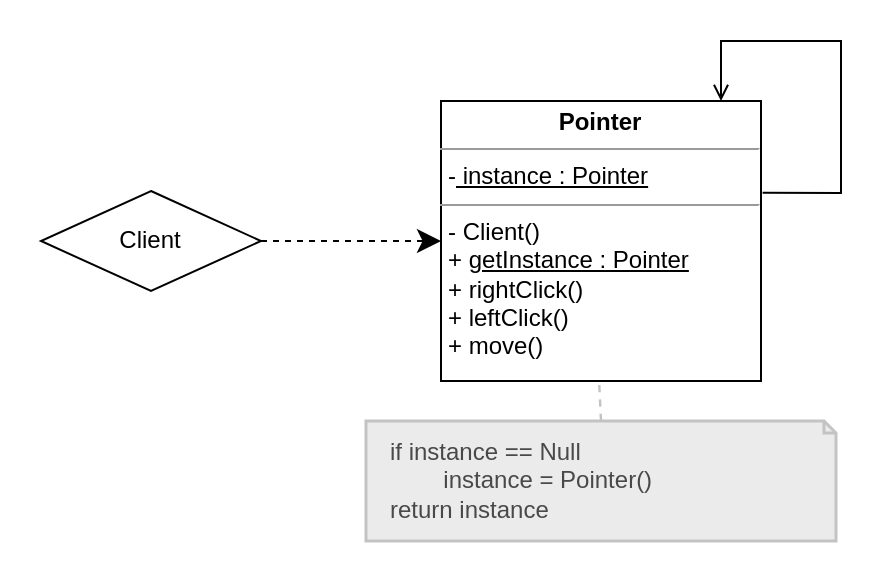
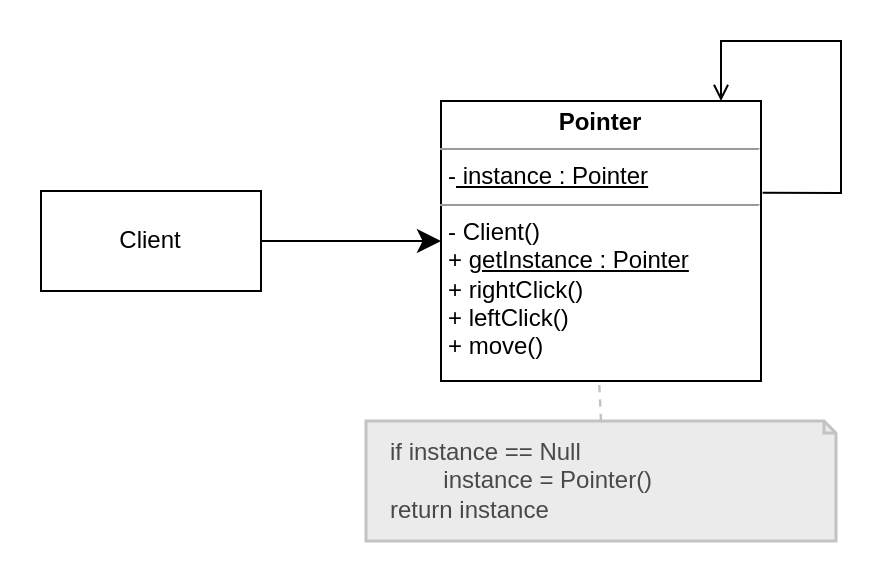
node "Client": shape diamond -> rectangle
edge "Client" -> "Pointer - instance : Pointer - Client() + getInstance : Pointer + rightClick() + leftClick() + move()": style dashed -> solid
